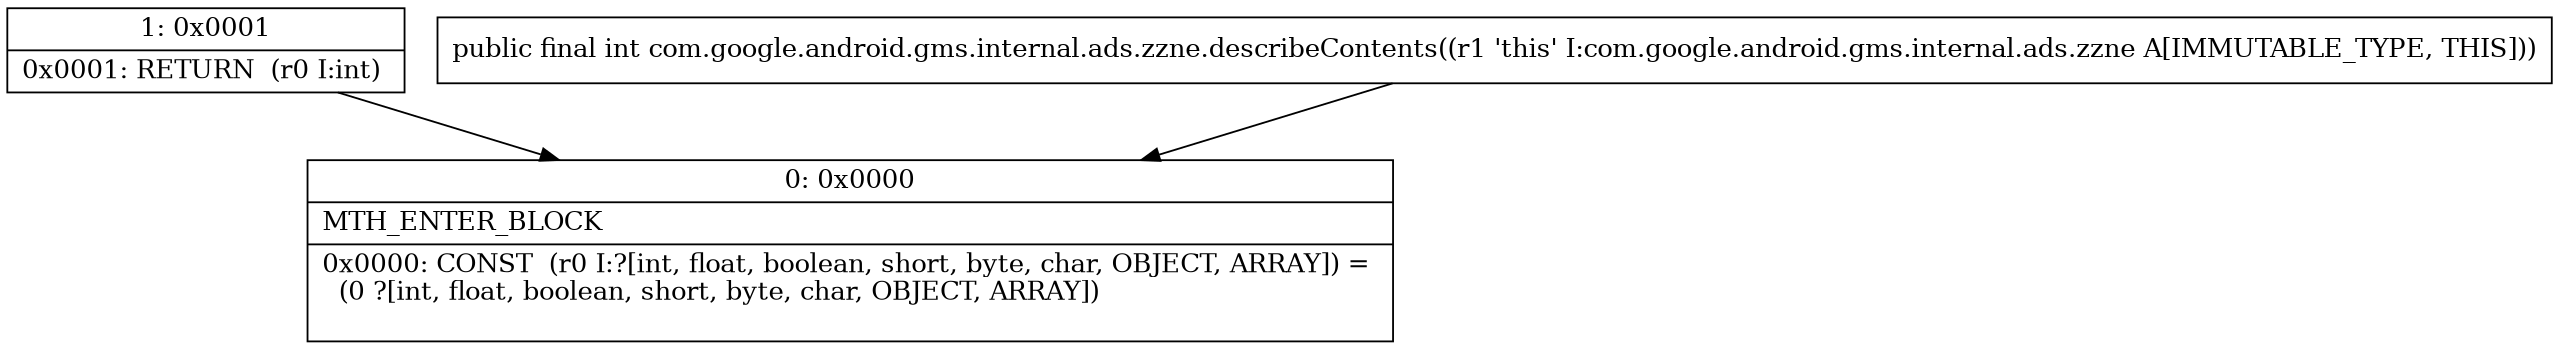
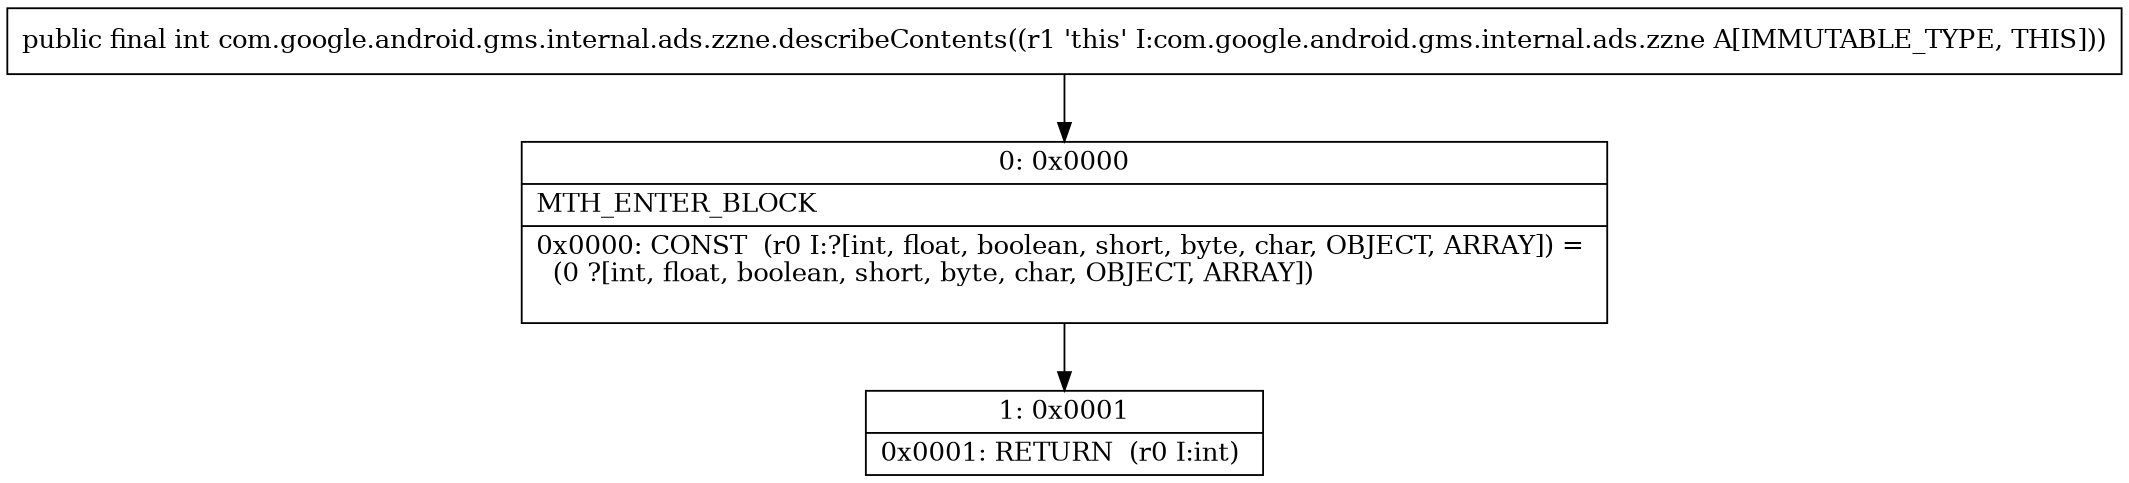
edge "1: 0x0001" -> "0: 0x0000": reversed
